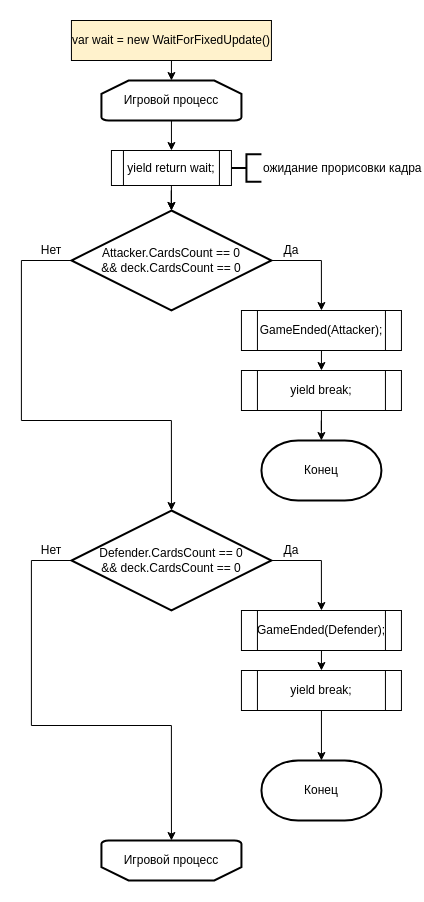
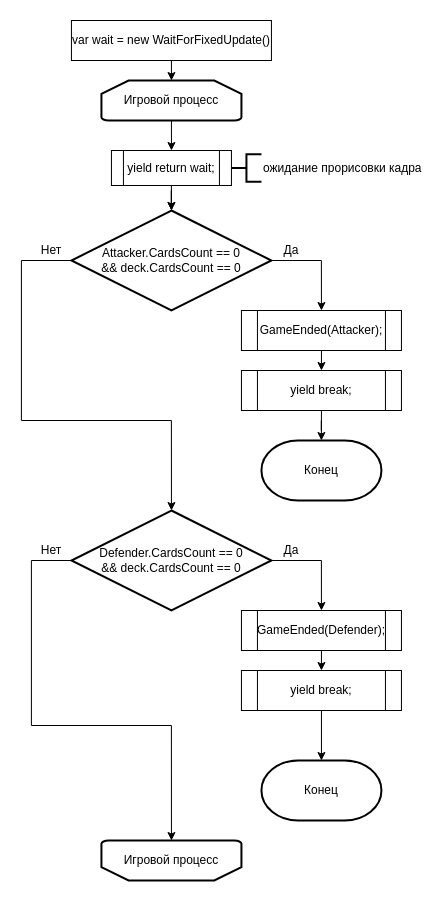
node "var wait = new WaitForFixedUpdate()": fillcolor #fff2cc -> #ffffff
